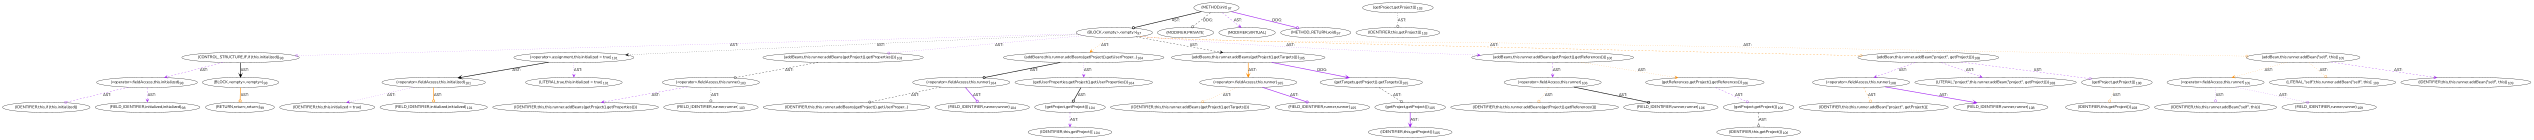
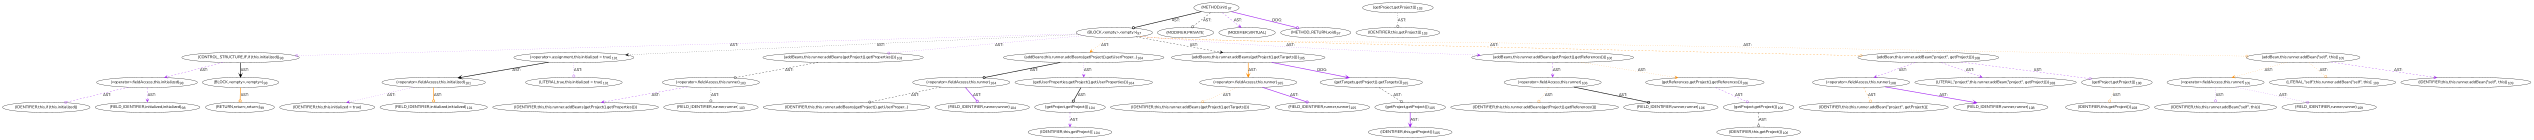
edge "(METHOD,init)" -> "(MODIFIER,PRIVATE)": label "DDG: " -> "AST: "
edge "(<operator>.assignment,this.initialized = true)" -> "(LITERAL,true,this.initialized = true)": arrowhead vee -> odot
